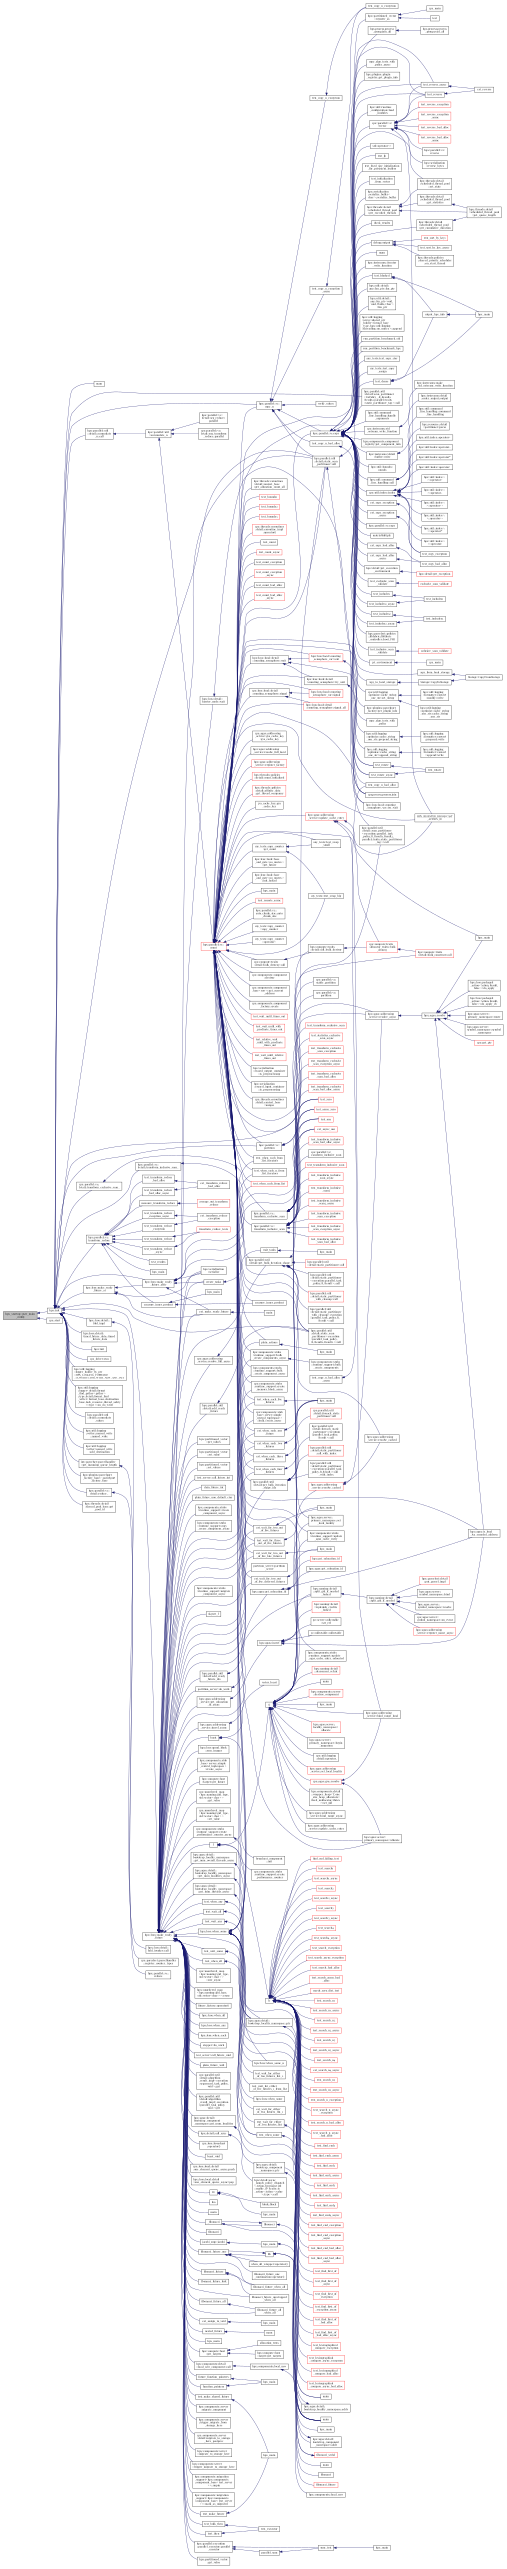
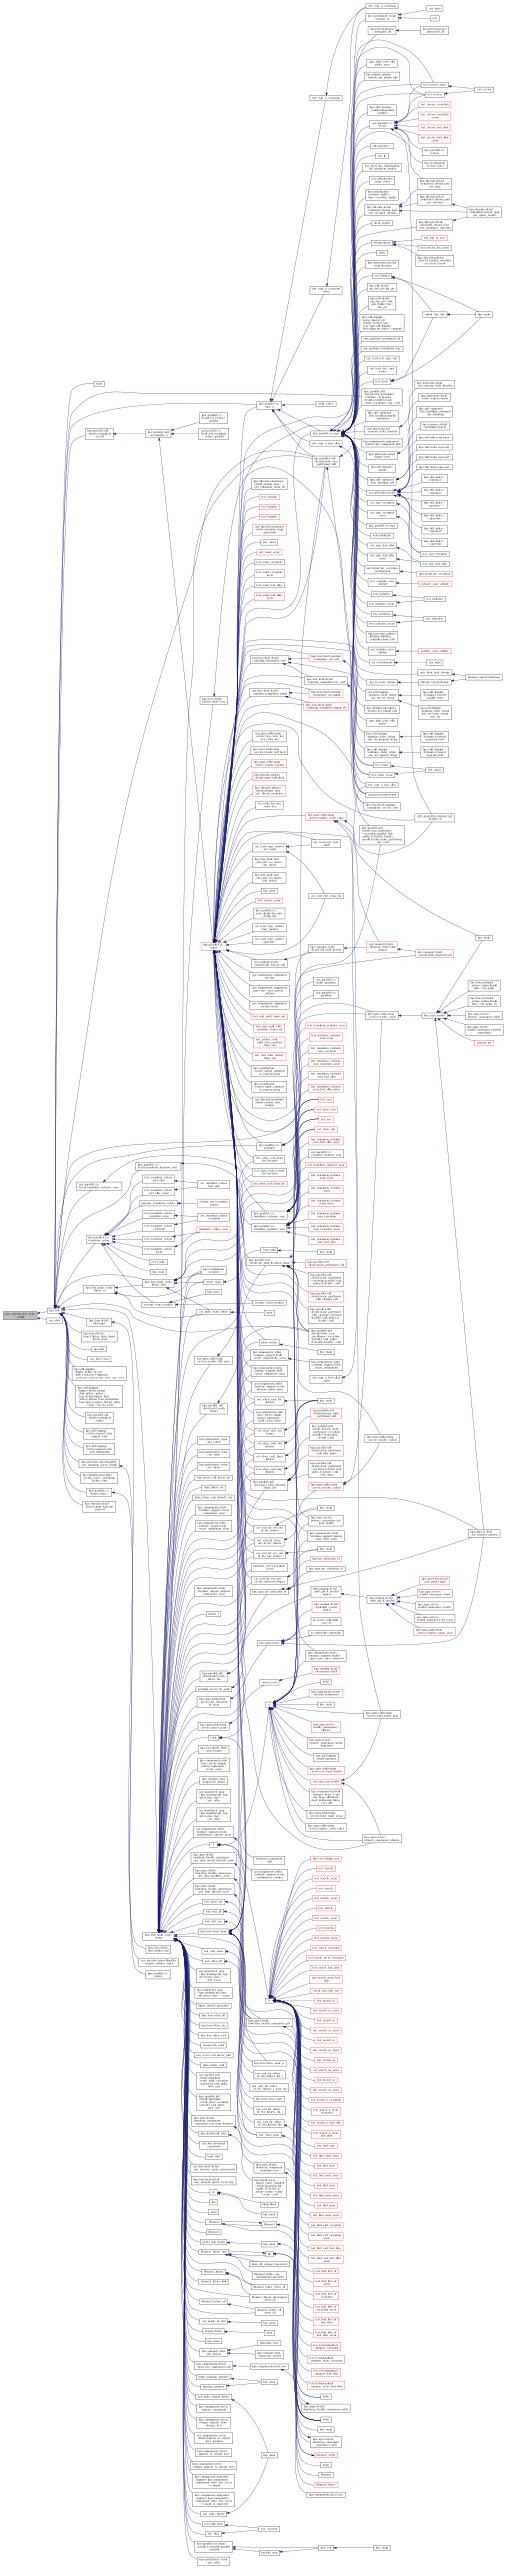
node "int::parcelset::parcelhandler ::get_incoming_queue_length": label "int::parcelset::parcelhandler ::get_incoming_queue_length" -> "hpx::parcelset::parcelhandler ::get_incoming_queue_length"
edge "hpx::naming::detail ::decrement_refcnt" -> "g": now "hpx::naming::detail ::decrement_refcnt" -> "vector_bcast"
